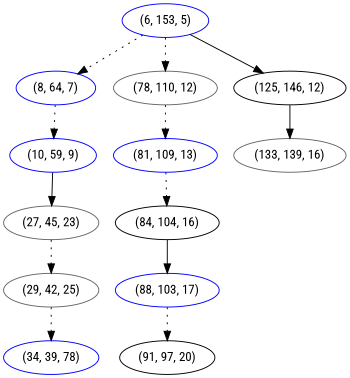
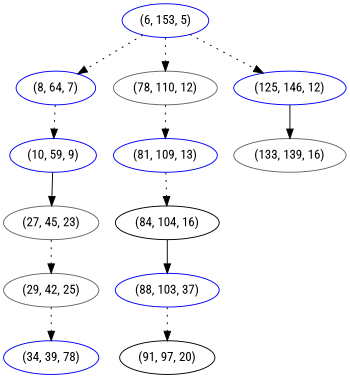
edge "(6, 153, 5)" -> "(125, 146, 12)": style solid -> dotted
node "(125, 146, 12)": color black -> blue
node "(88, 103, 17)": label "(88, 103, 17)" -> "(88, 103, 37)"
